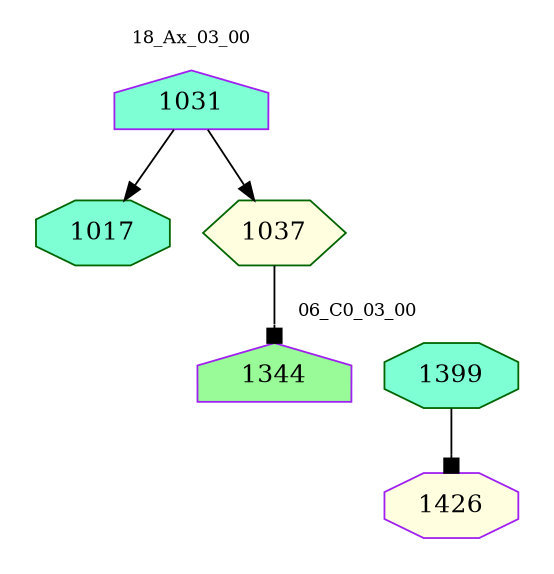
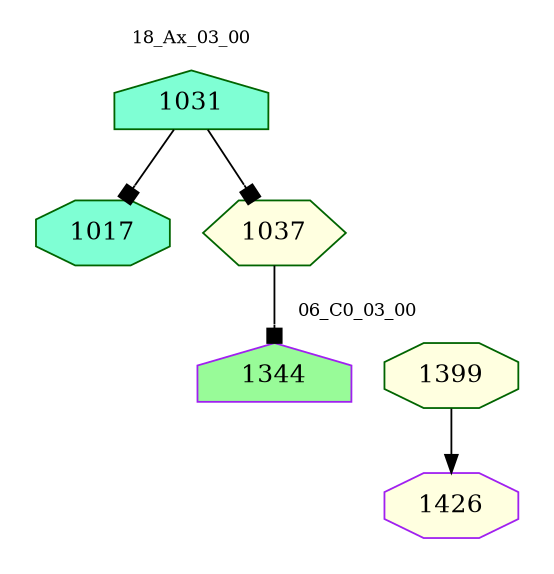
node "1031": color purple -> darkgreen
edge "1031" -> "1017": arrowhead normal -> box
edge "1031" -> "1037": arrowhead normal -> box
node "1399": fillcolor aquamarine -> lightyellow
edge "1399" -> "1426": arrowhead box -> normal
